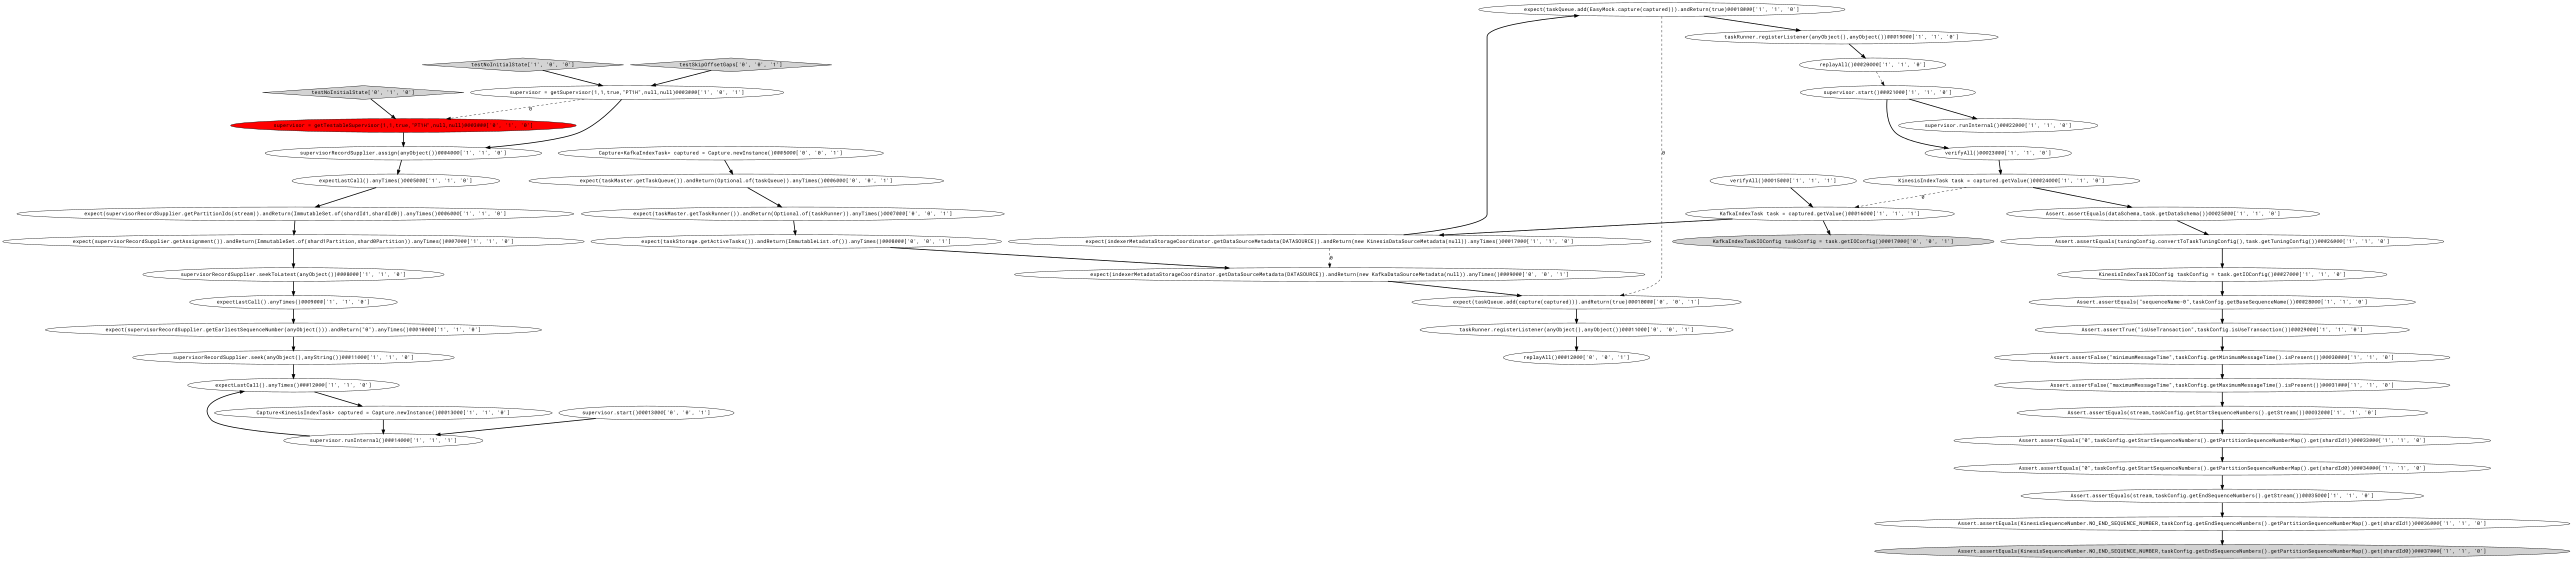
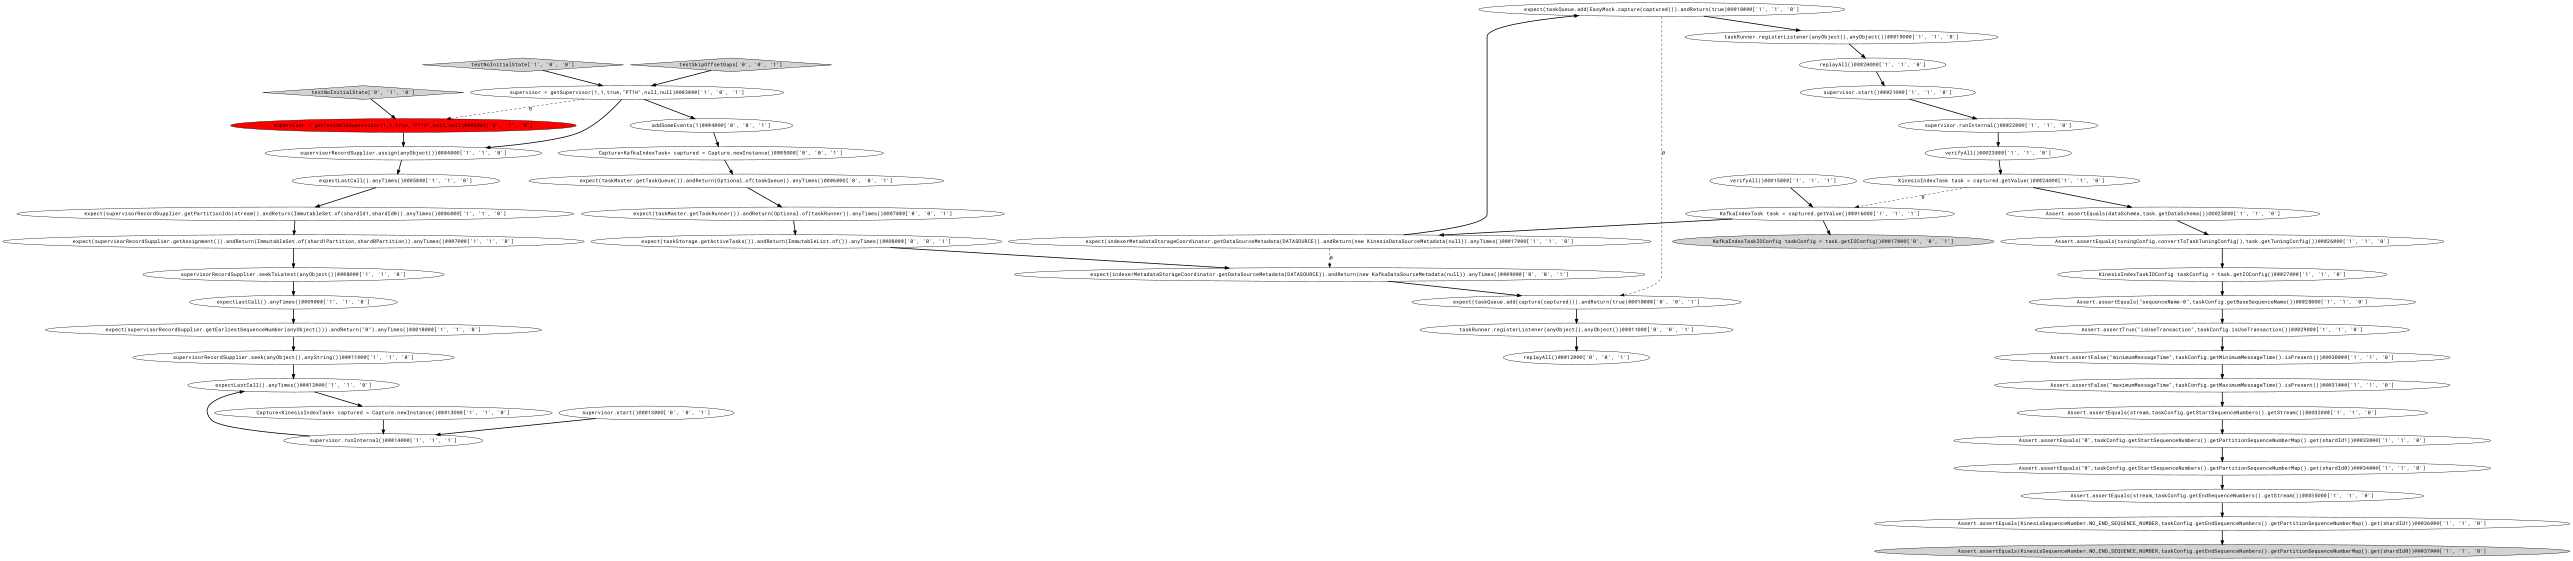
edge "replayAll()@@@20@@@['1', '1', '0']" -> "supervisor.start()@@@21@@@['1', '1', '0']": style dashed -> bold
node "addSomeEvents(1)@@@4@@@['0', '0', '1']": added
edge "supervisor.start()@@@21@@@['1', '1', '0']" -> "verifyAll()@@@23@@@['1', '1', '0']": now "supervisor.runInternal()@@@22@@@['1', '1', '0']" -> "verifyAll()@@@23@@@['1', '1', '0']"
